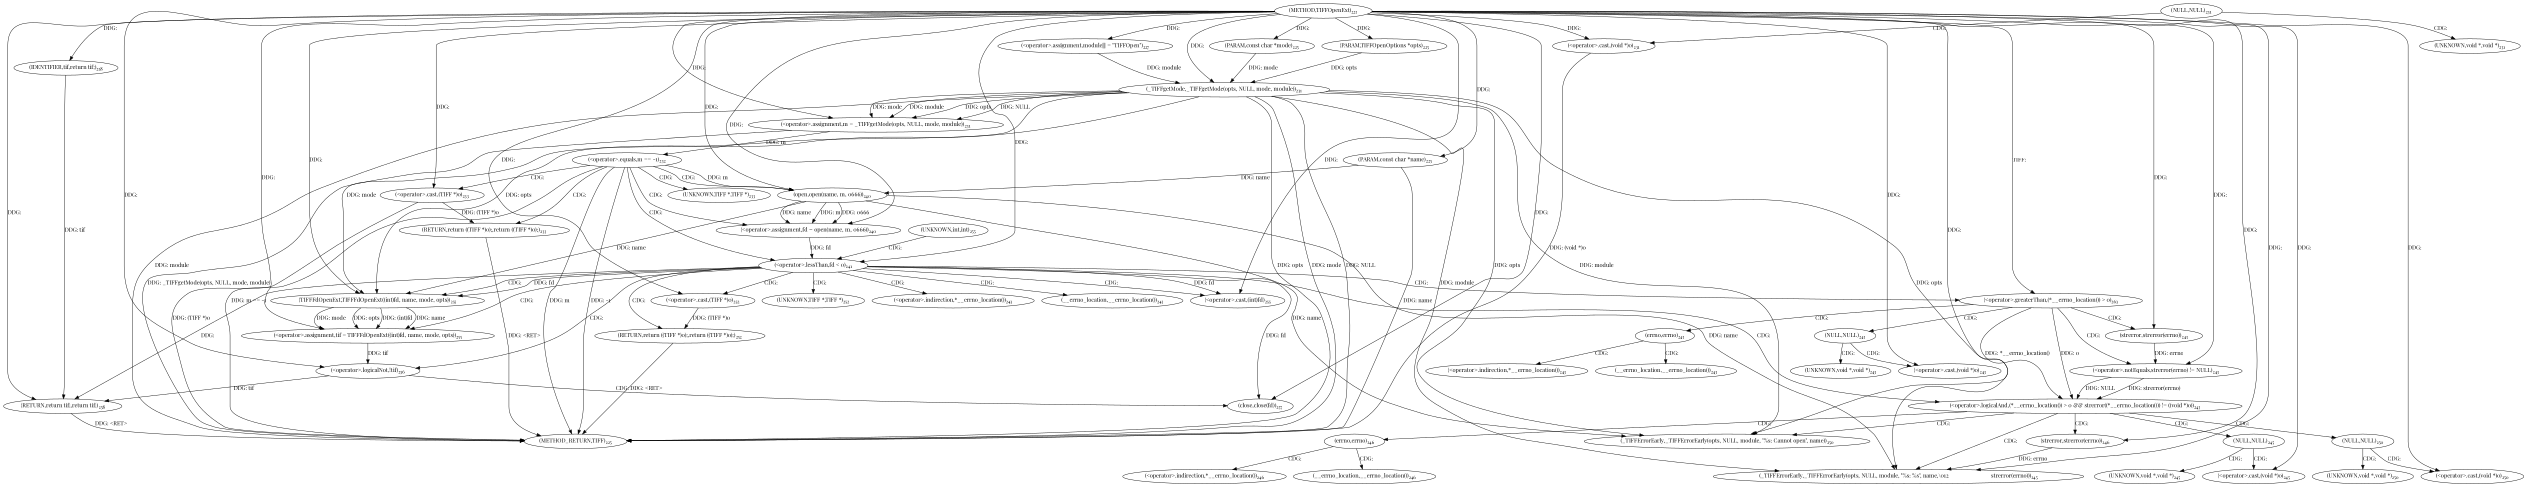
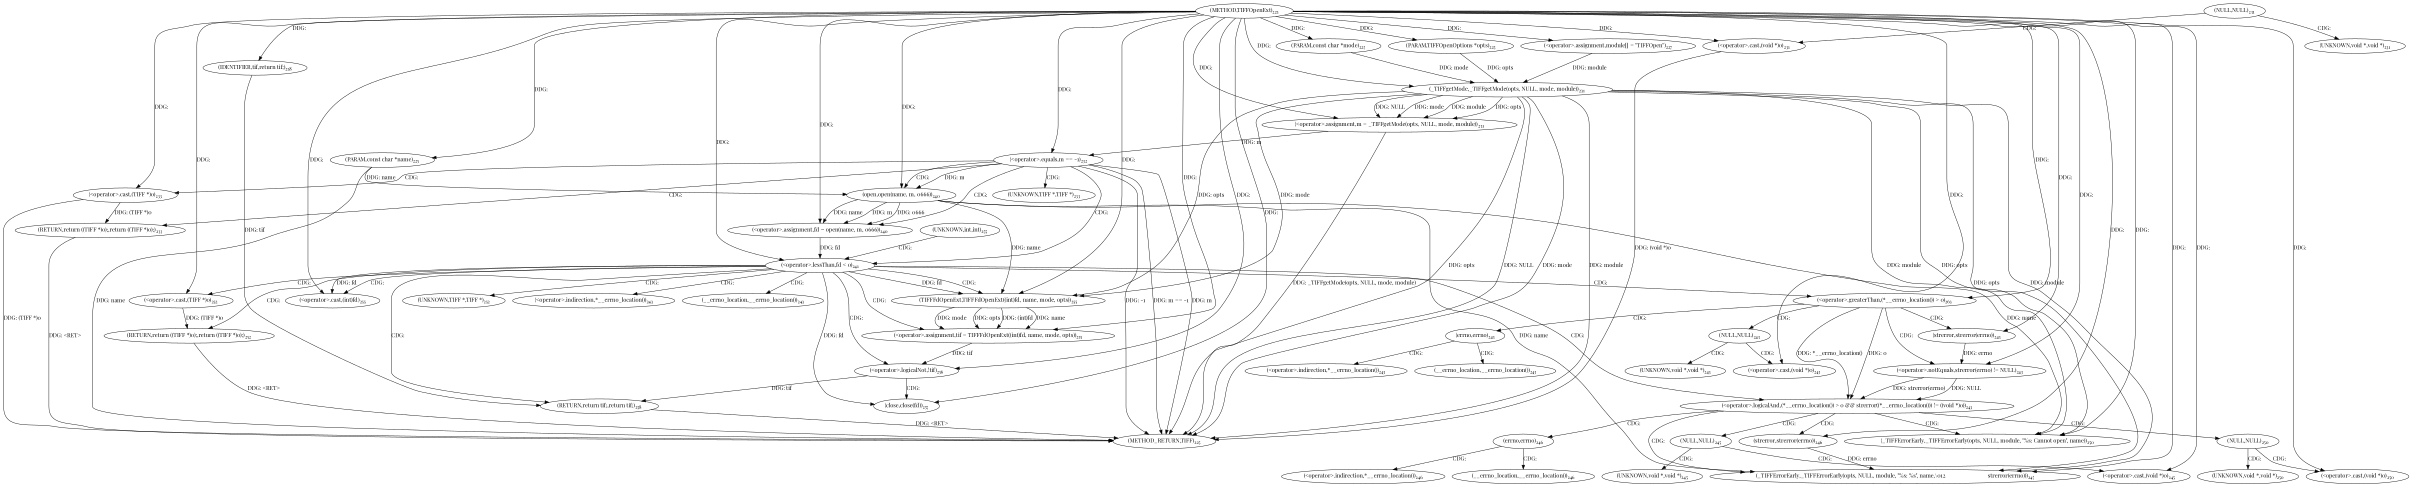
edge "(METHOD,TIFFOpenExt)" -> "(RETURN,return tif;,return tif;)": now "(METHOD,TIFFOpenExt)" -> "(<operator>.equals,m == -1)"
edge "(METHOD,TIFFOpenExt)" -> "(<operator>.greaterThan,(*__errno_location()) > 0)": label "TIFF: " -> "DDG: "
edge "(<operator>.lessThan,fd < 0)" -> "(RETURN,return tif;,return tif;)": label "DDG: " -> "CDG: "
